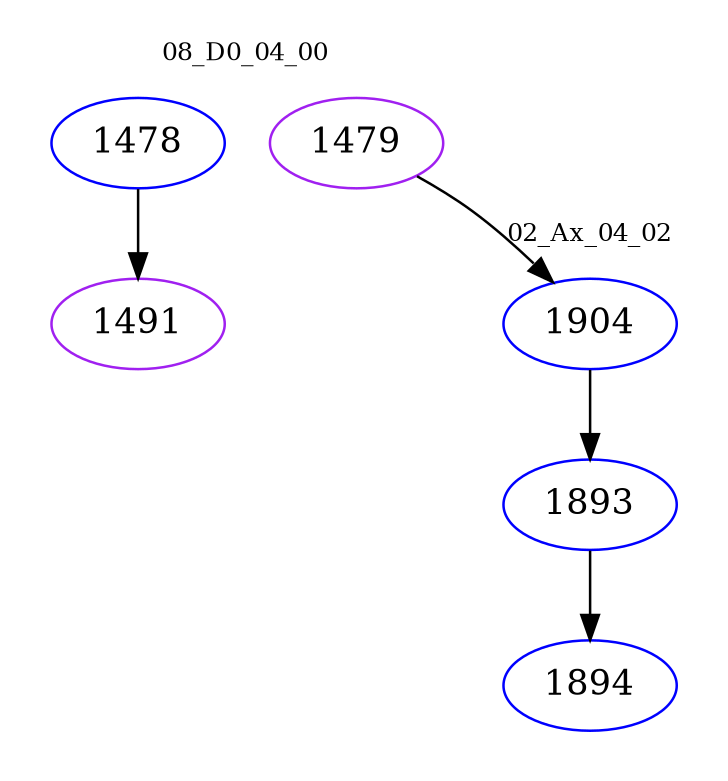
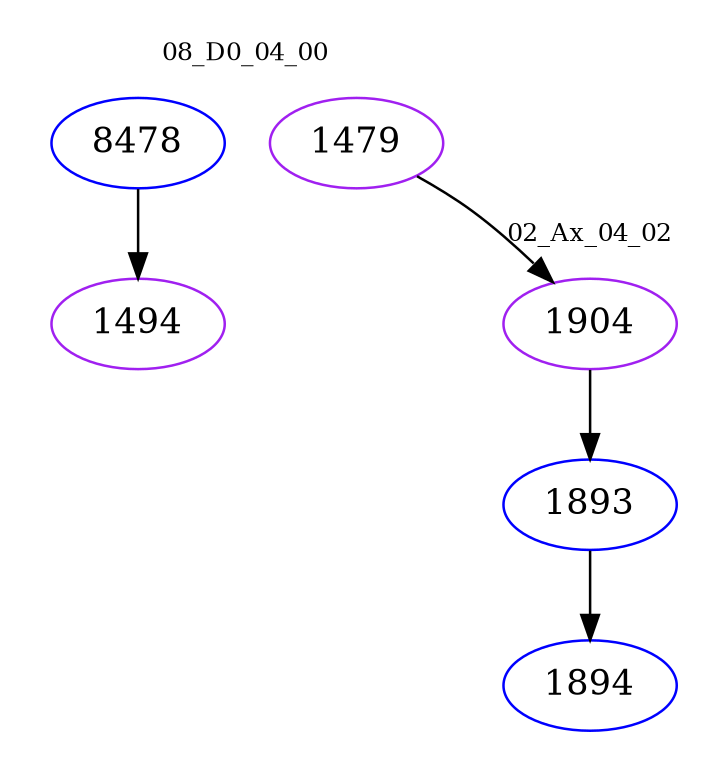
node "1478": label "1478" -> "8478"
node "1491": label "1491" -> "1494"
node "1904": color blue -> purple
